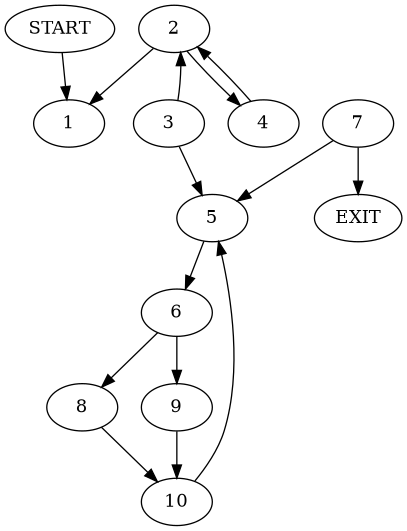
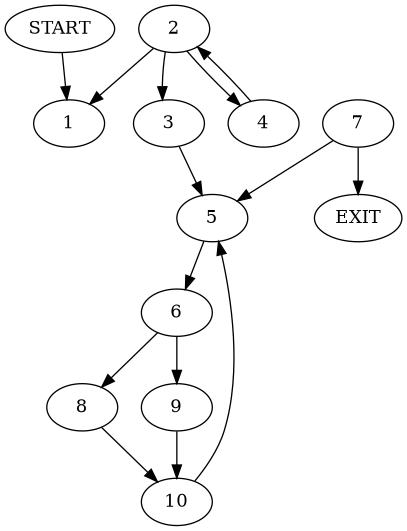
edge "3" -> "2": reversed
